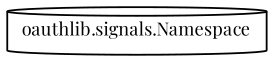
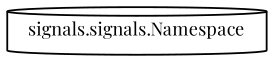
node "oauthlib.signals.Namespace": label "oauthlib.signals.Namespace" -> "signals.signals.Namespace"
